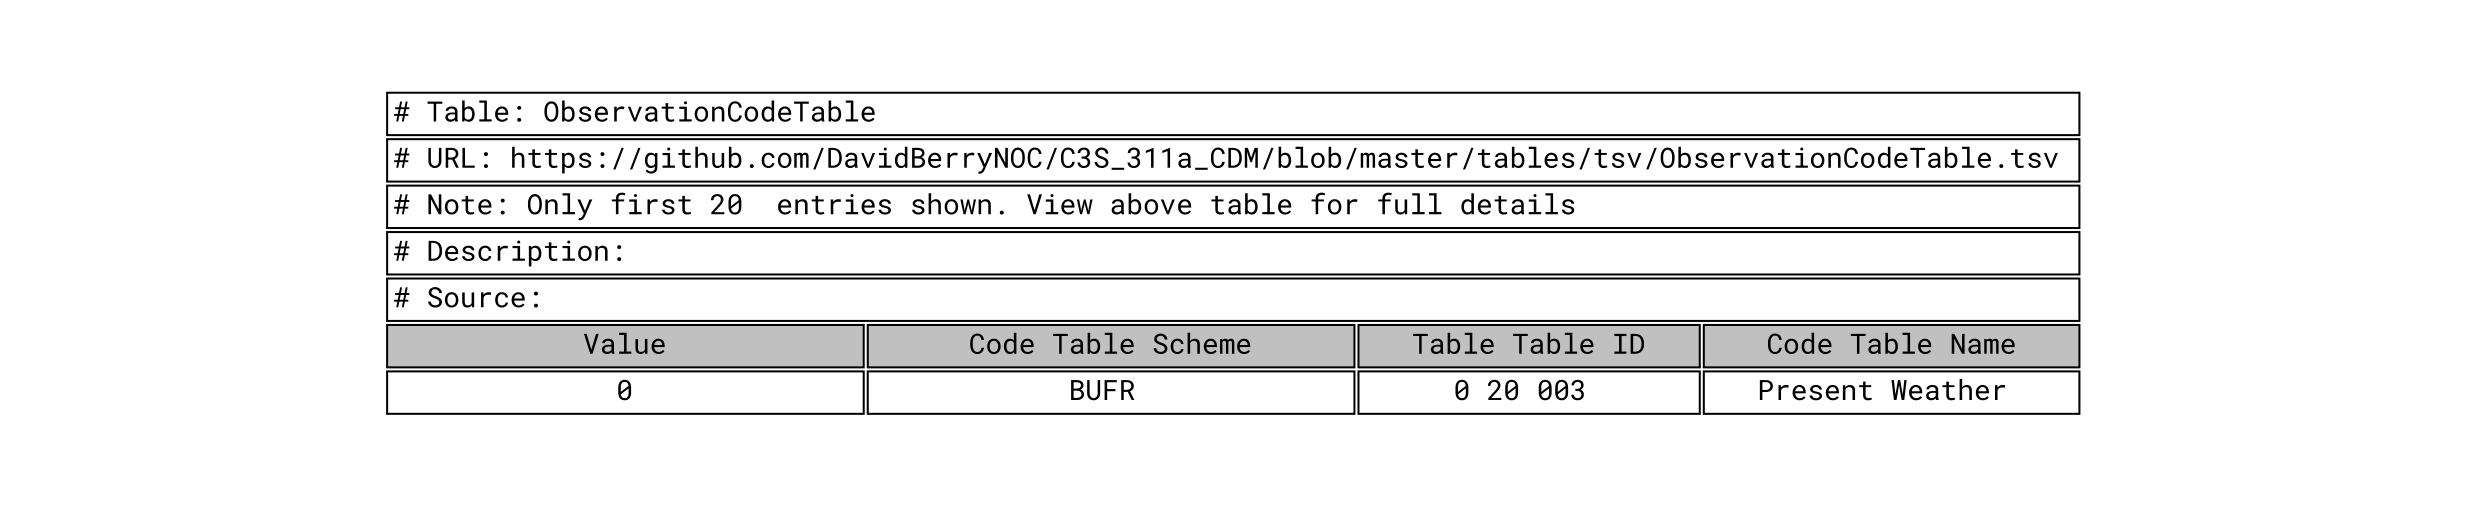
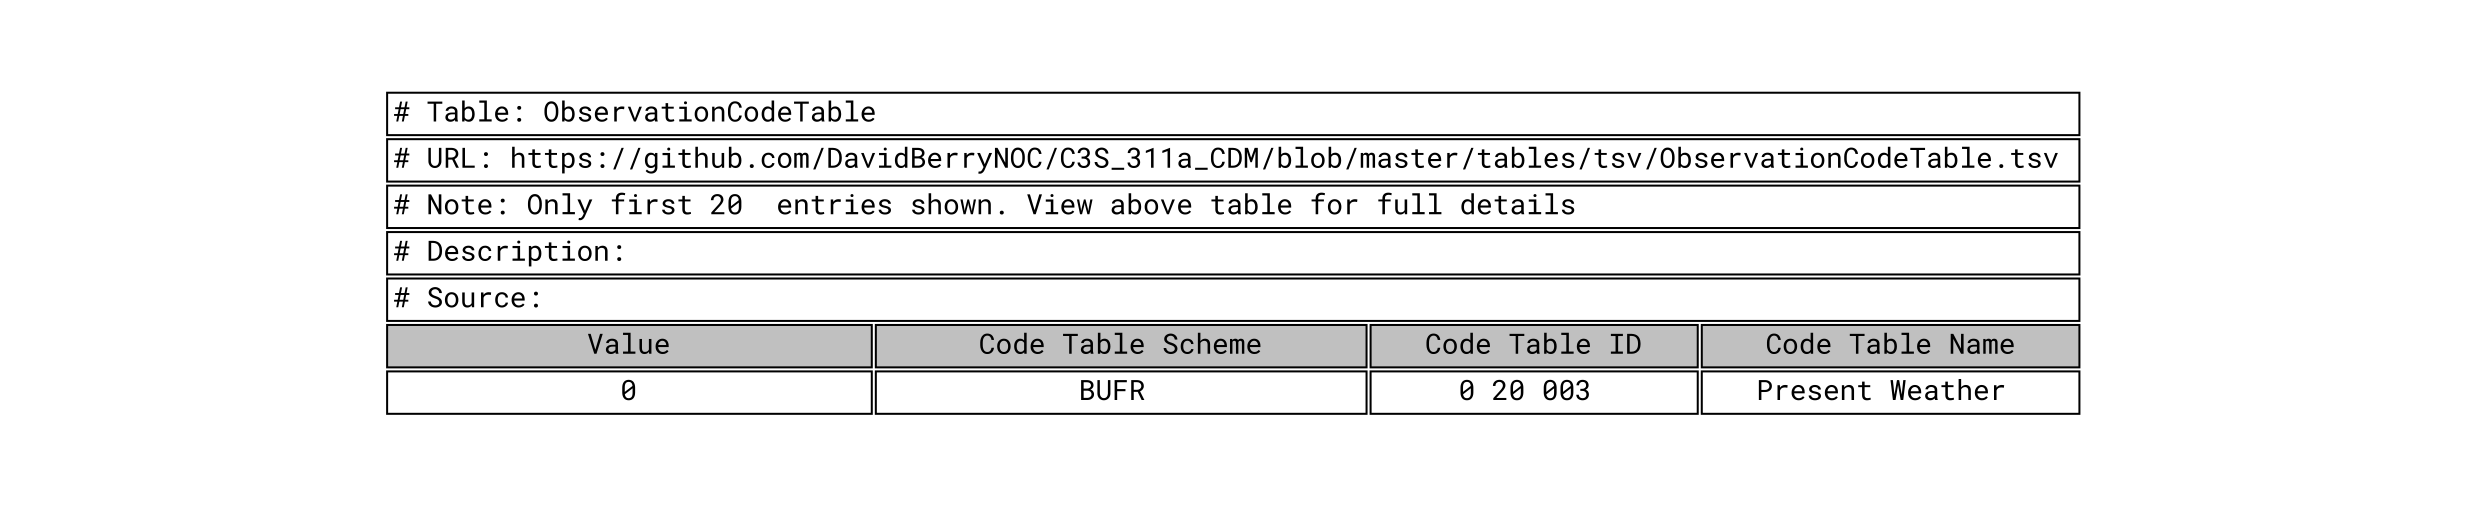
node "# Table: ObservationCodeTable": text "Table Table ID" -> "Code Table ID"
